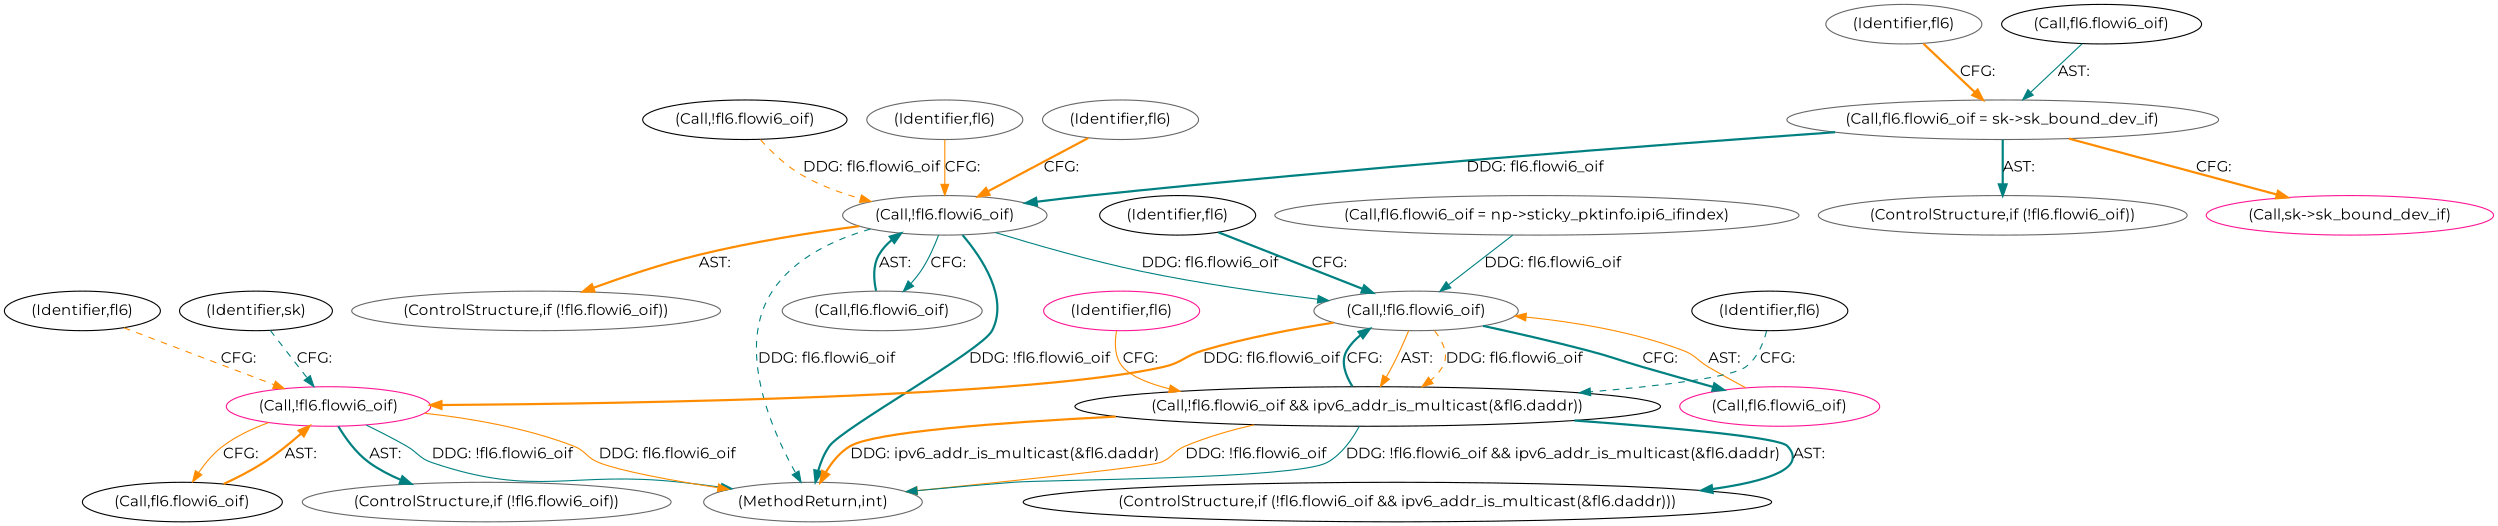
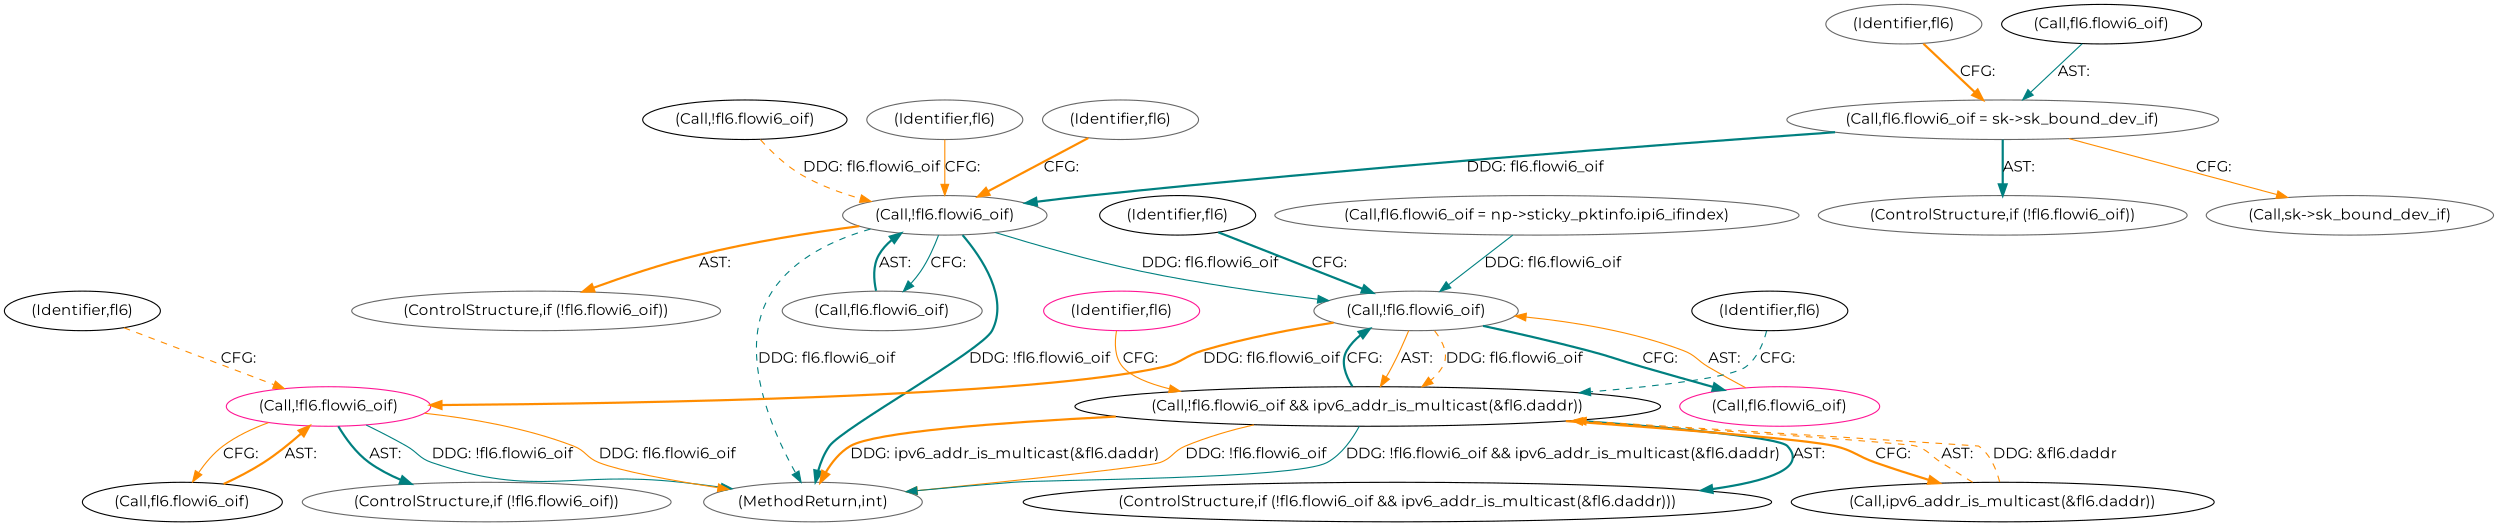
edge "(Call,fl6.flowi6_oif = sk->sk_bound_dev_if)" -> "(Call,sk->sk_bound_dev_if)": style bold -> solid
node "(Call,sk->sk_bound_dev_if)": color deeppink -> gray40
node "(Identifier,sk)": removed
node "(Call,ipv6_addr_is_multicast(&fl6.daddr))": added
